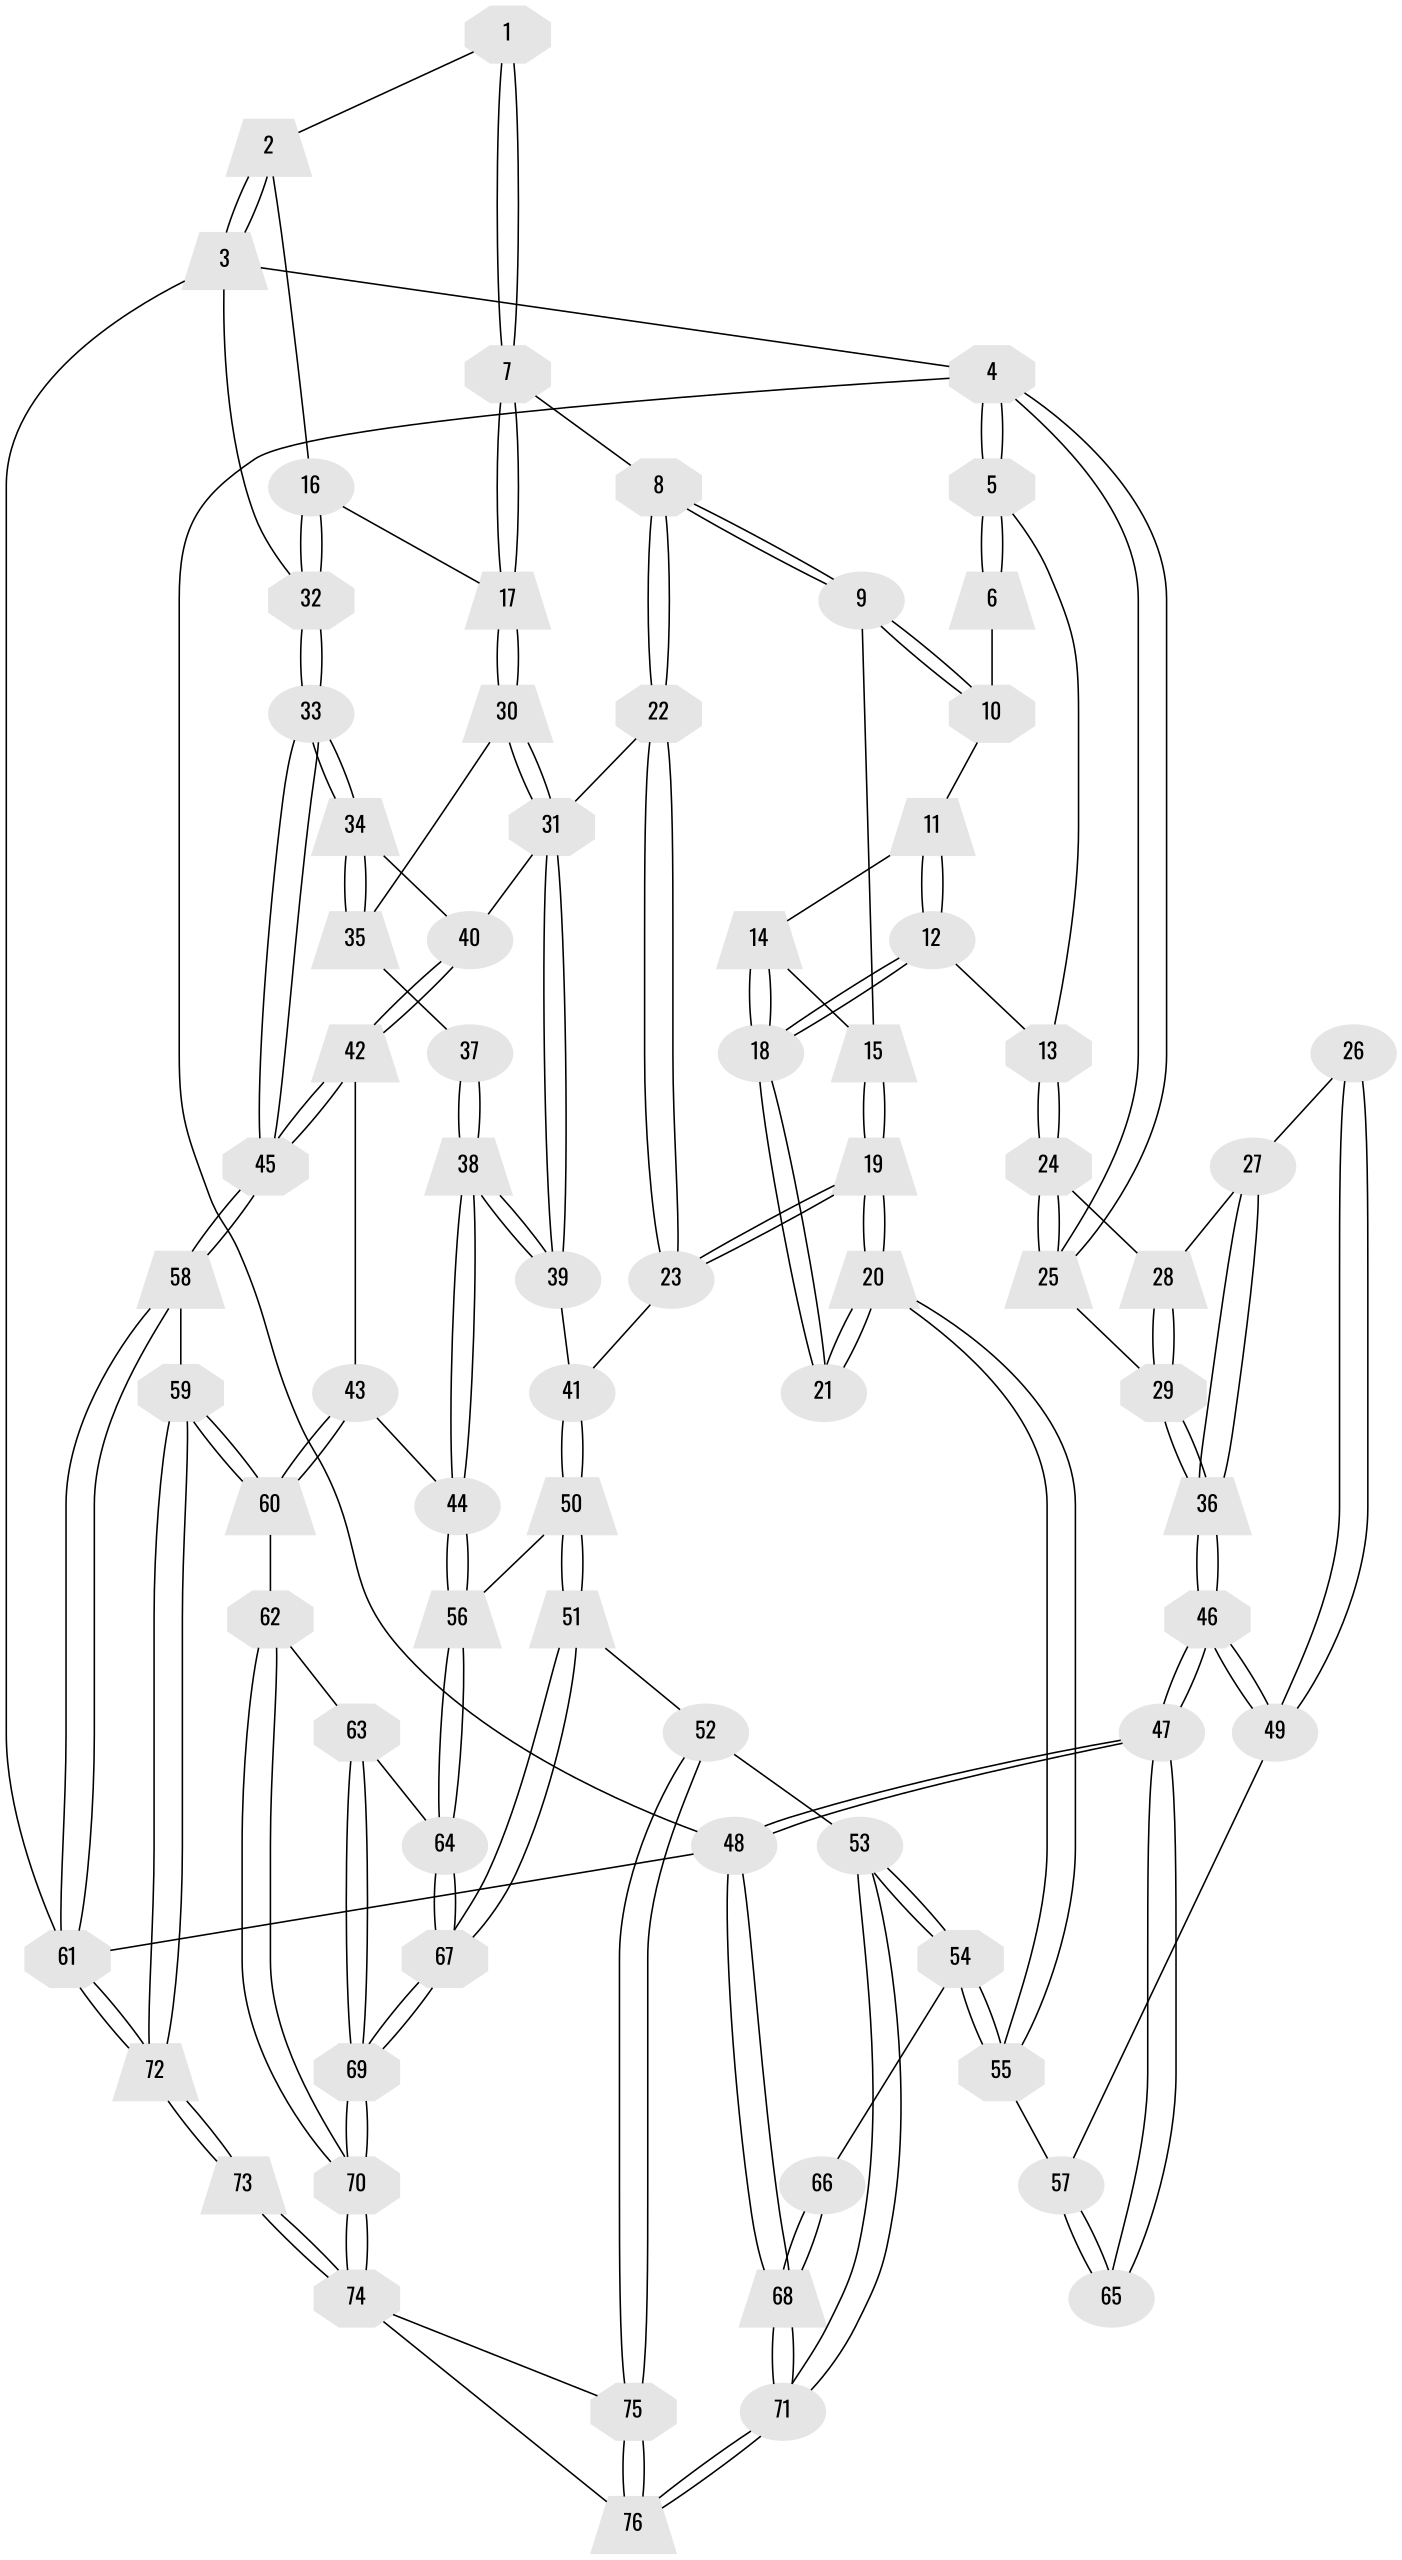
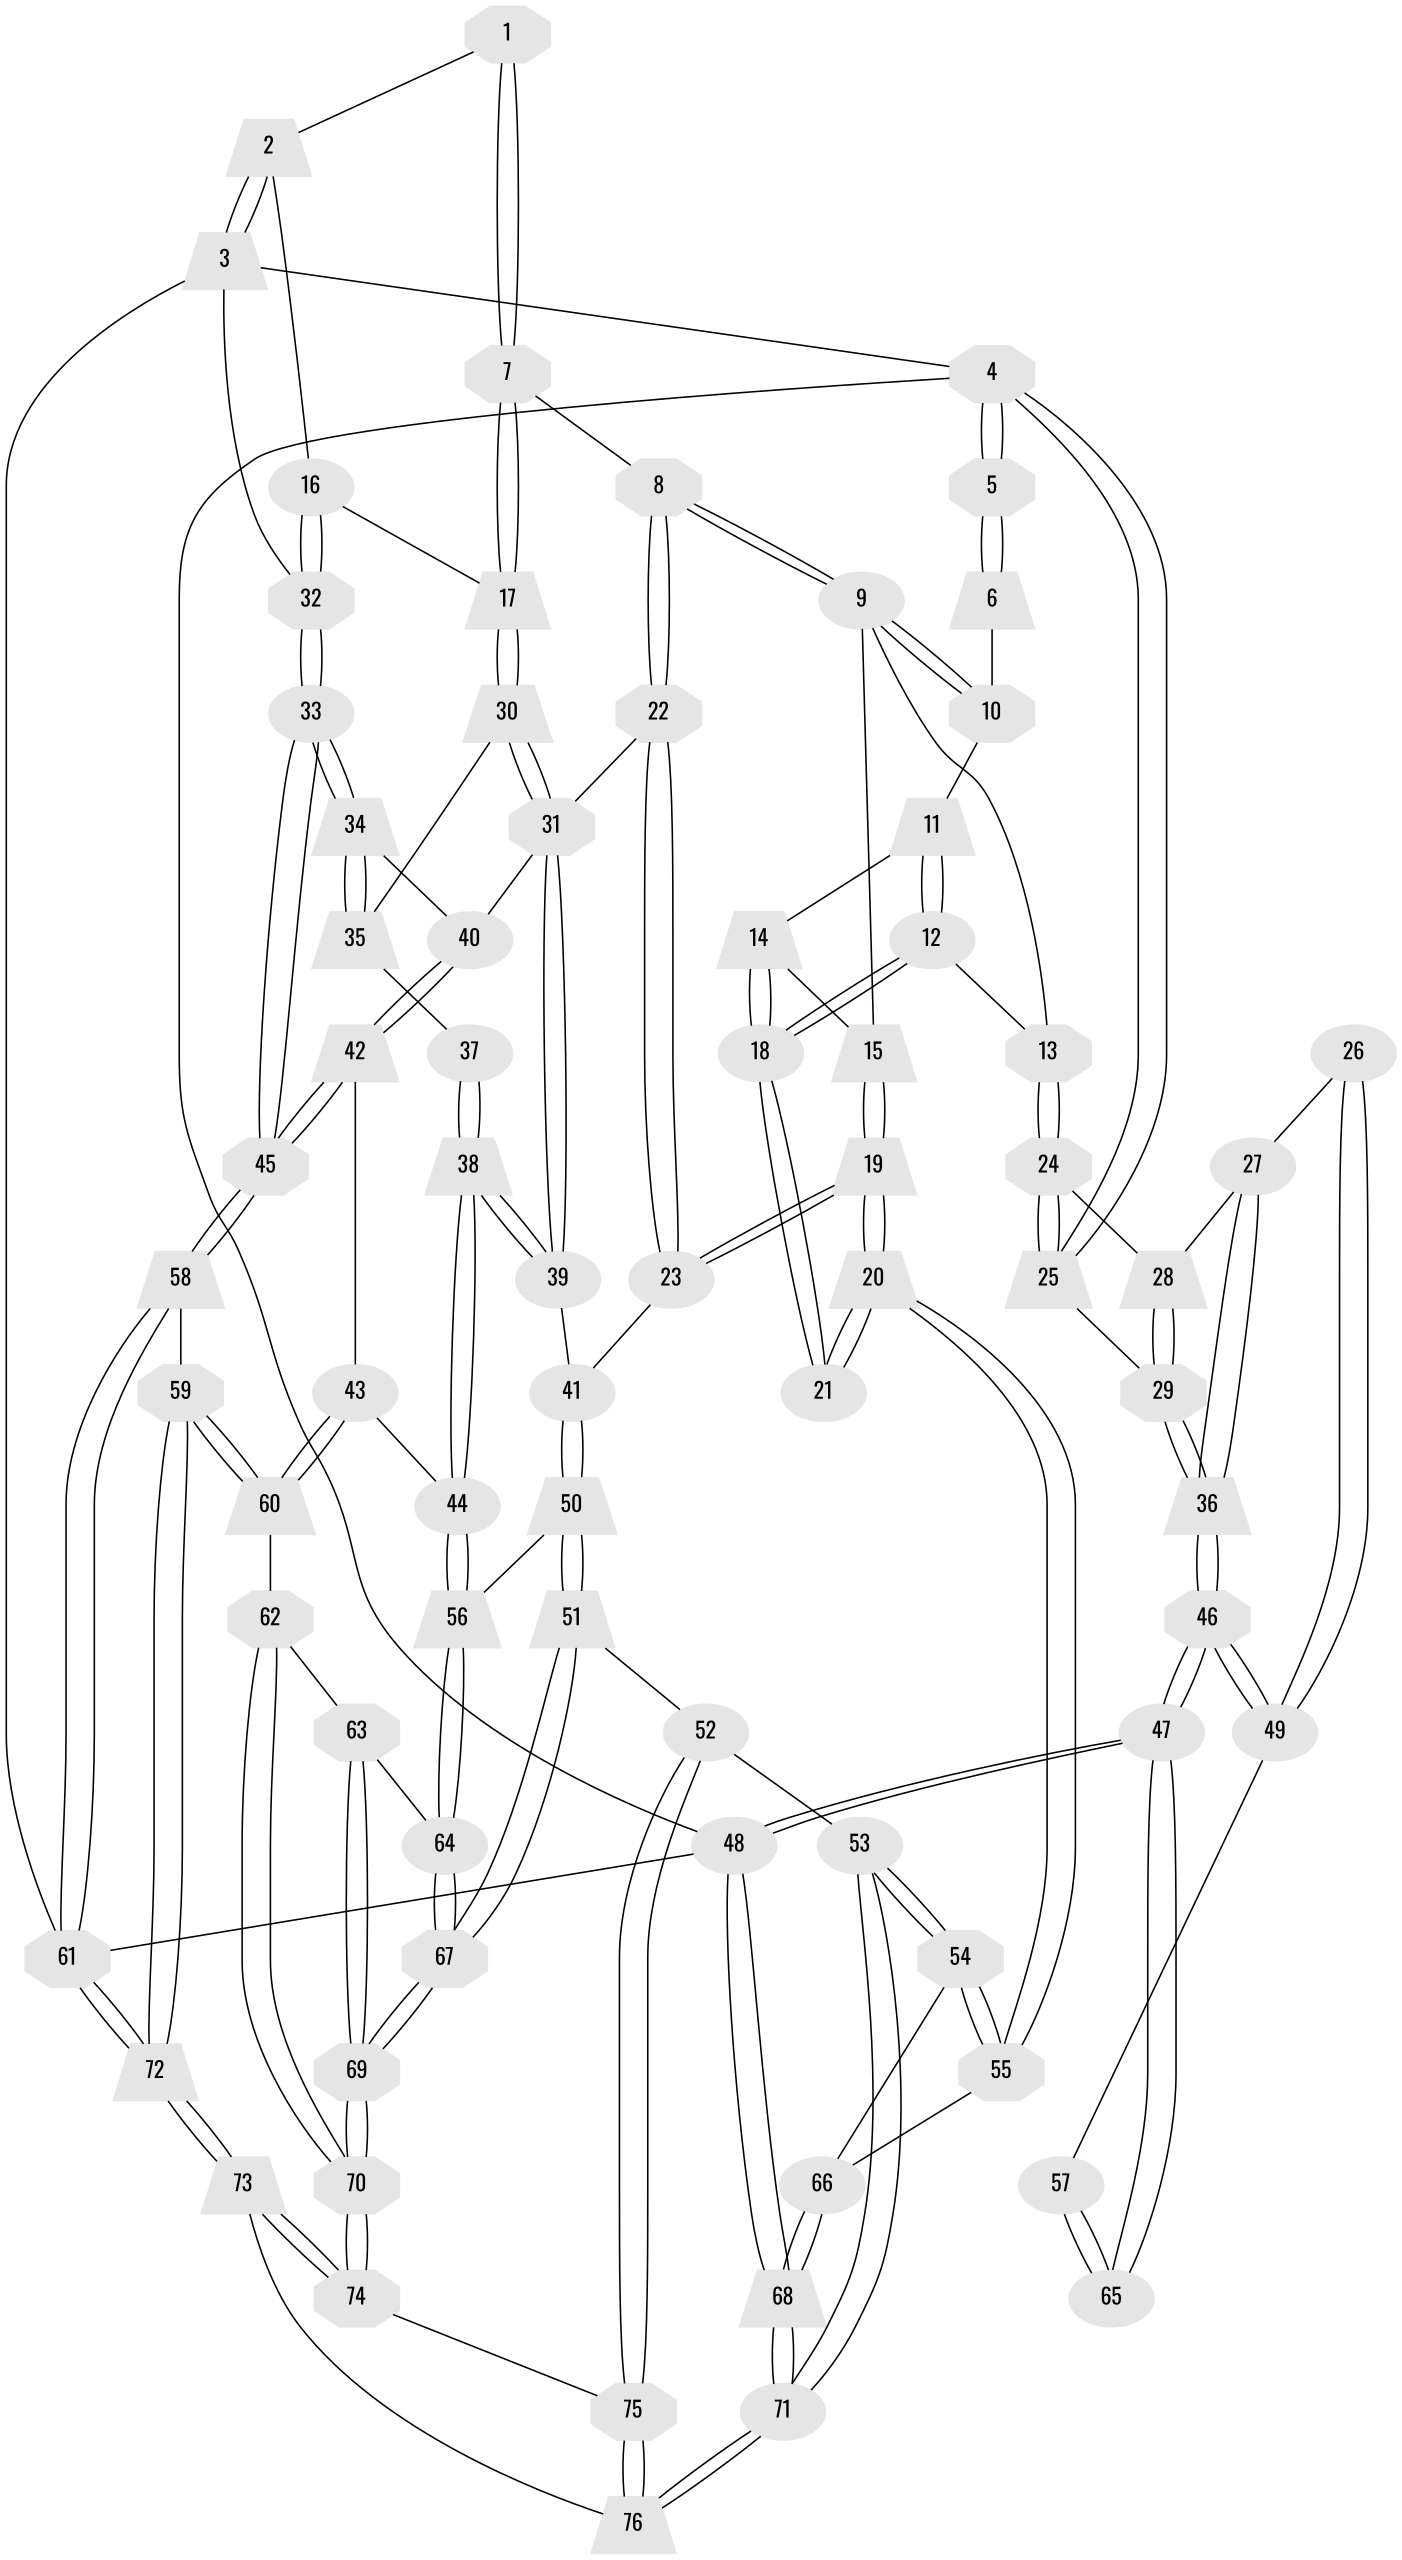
edge "5" -- "13": now "9" -- "13"
edge "55" -- "57": now "55" -- "66"
edge "74" -- "76": now "73" -- "76"
